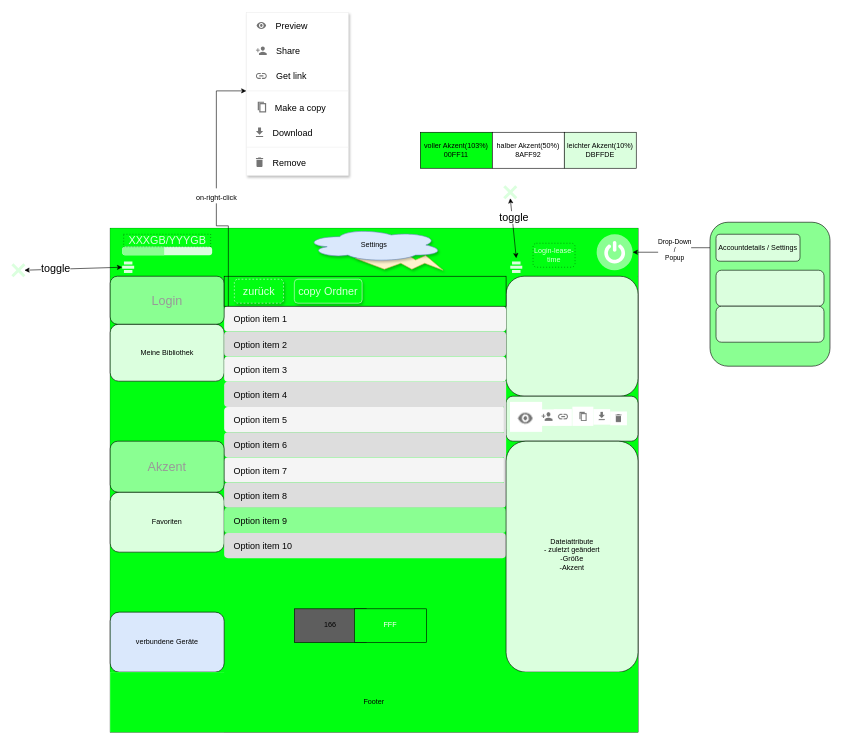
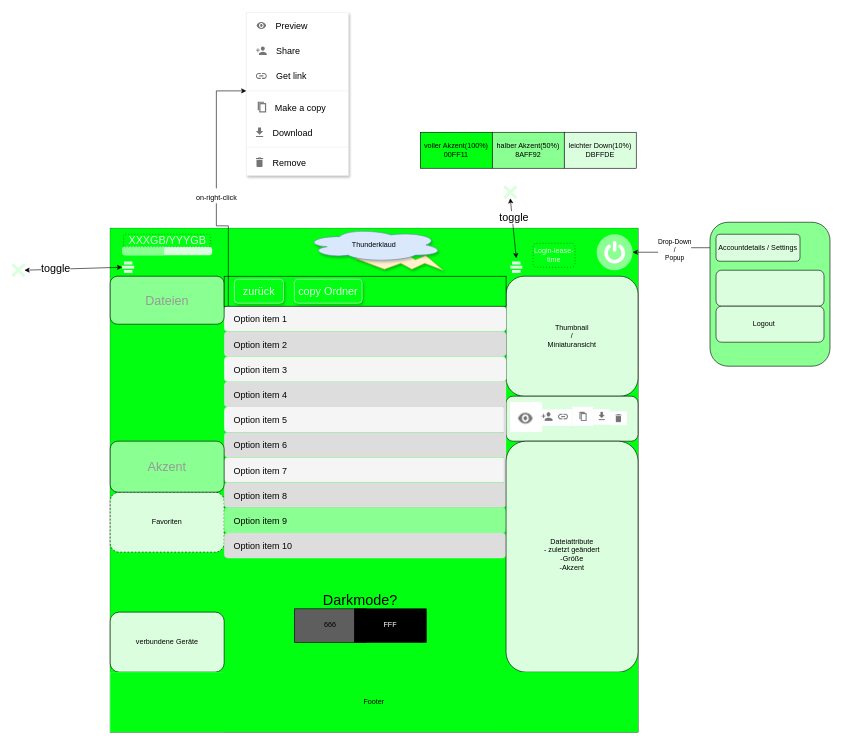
node "voller Akzent(103%) 00FF11": label "voller Akzent(103%) 00FF11" -> "voller Akzent(100%) 00FF11"
node "halber Akzent(50%) 8AFF92": fillcolor #ffffff -> #8aff92
node "leichter Akzent(10%) DBFFDE": label "leichter Akzent(10%) DBFFDE" -> "leichter Down(10%) DBFFDE"
node "XXXGB/YYYGB": shape rectangle -> rounded rectangle
node "Settings": label "Settings" -> "Thunderklaud"
node "zurück": style dashed -> solid
node "Login": label "Login" -> "Dateien"
node "Logout": added
node "Thumbnail / Miniaturansicht": added
node "Meine Bibliothek": removed
node "Favoriten": style solid -> dashed
node "Darkmode?": added
node "166": label "166" -> "666"
node "FFF": fillcolor #00ff11 -> #000000
node "verbundene Geräte": fillcolor #dae8fc -> #dbffde
